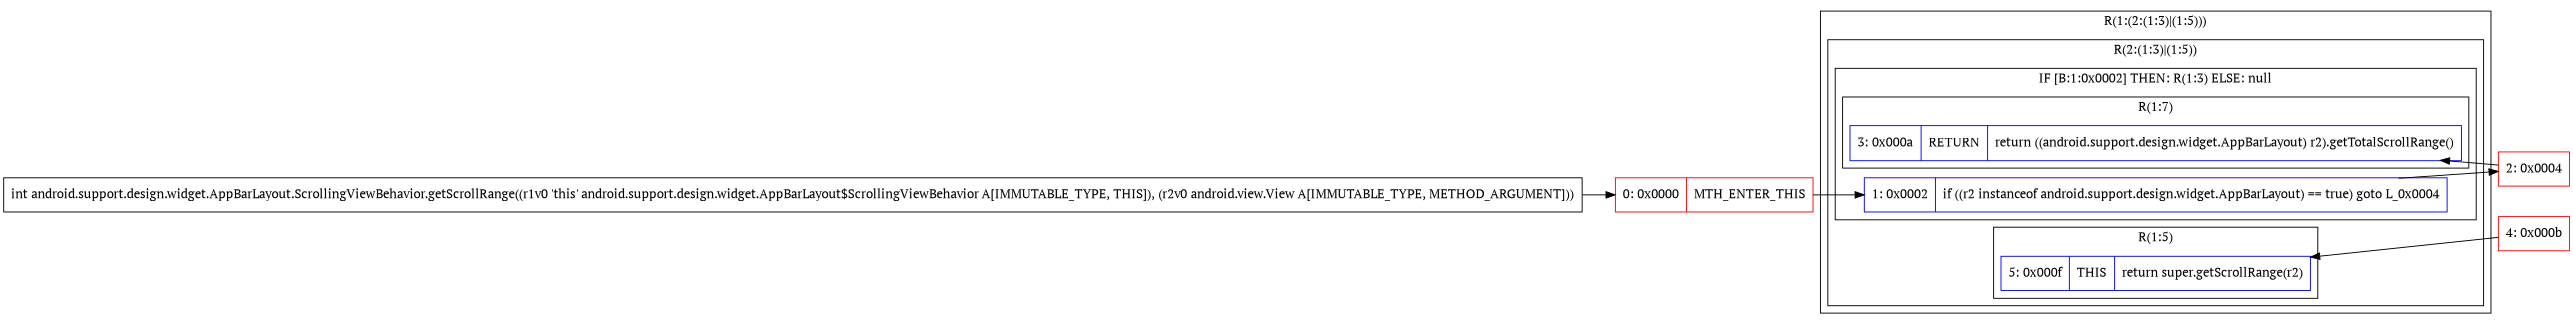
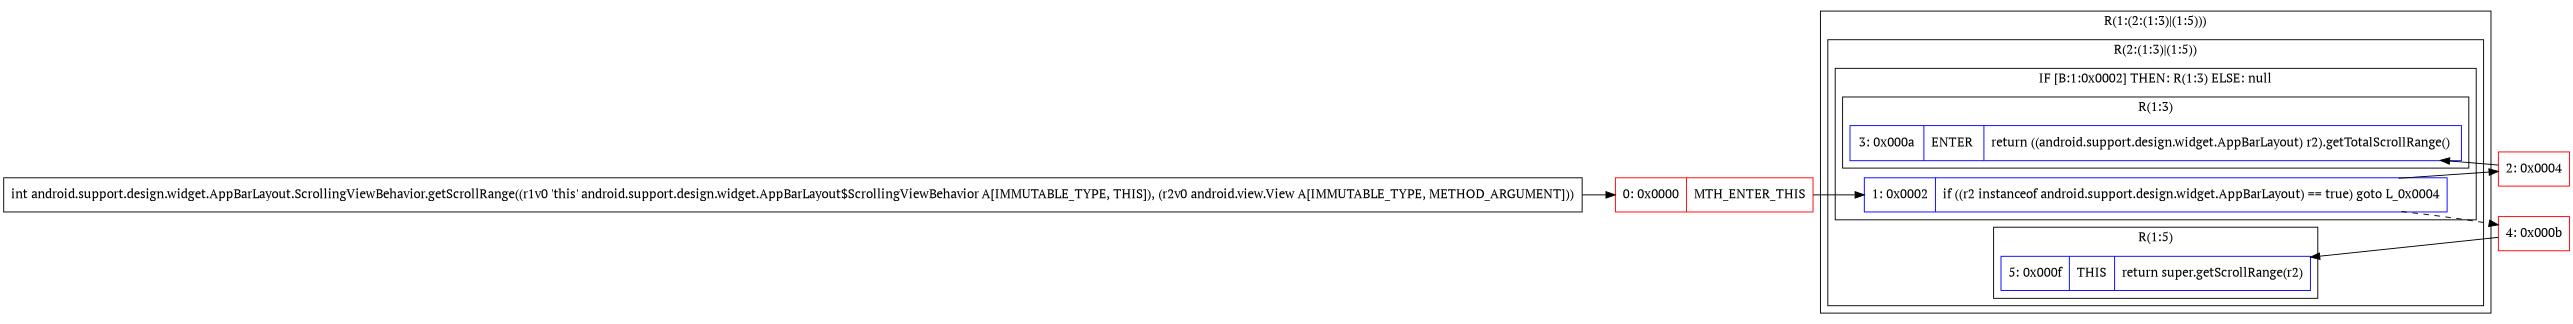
cluster "R(1:7)": label "R(1:7)" -> "R(1:3)"
node "3: 0x000a": text "RETURN" -> "ENTER"
edge "1: 0x0002" -> "4: 0x000b": added
